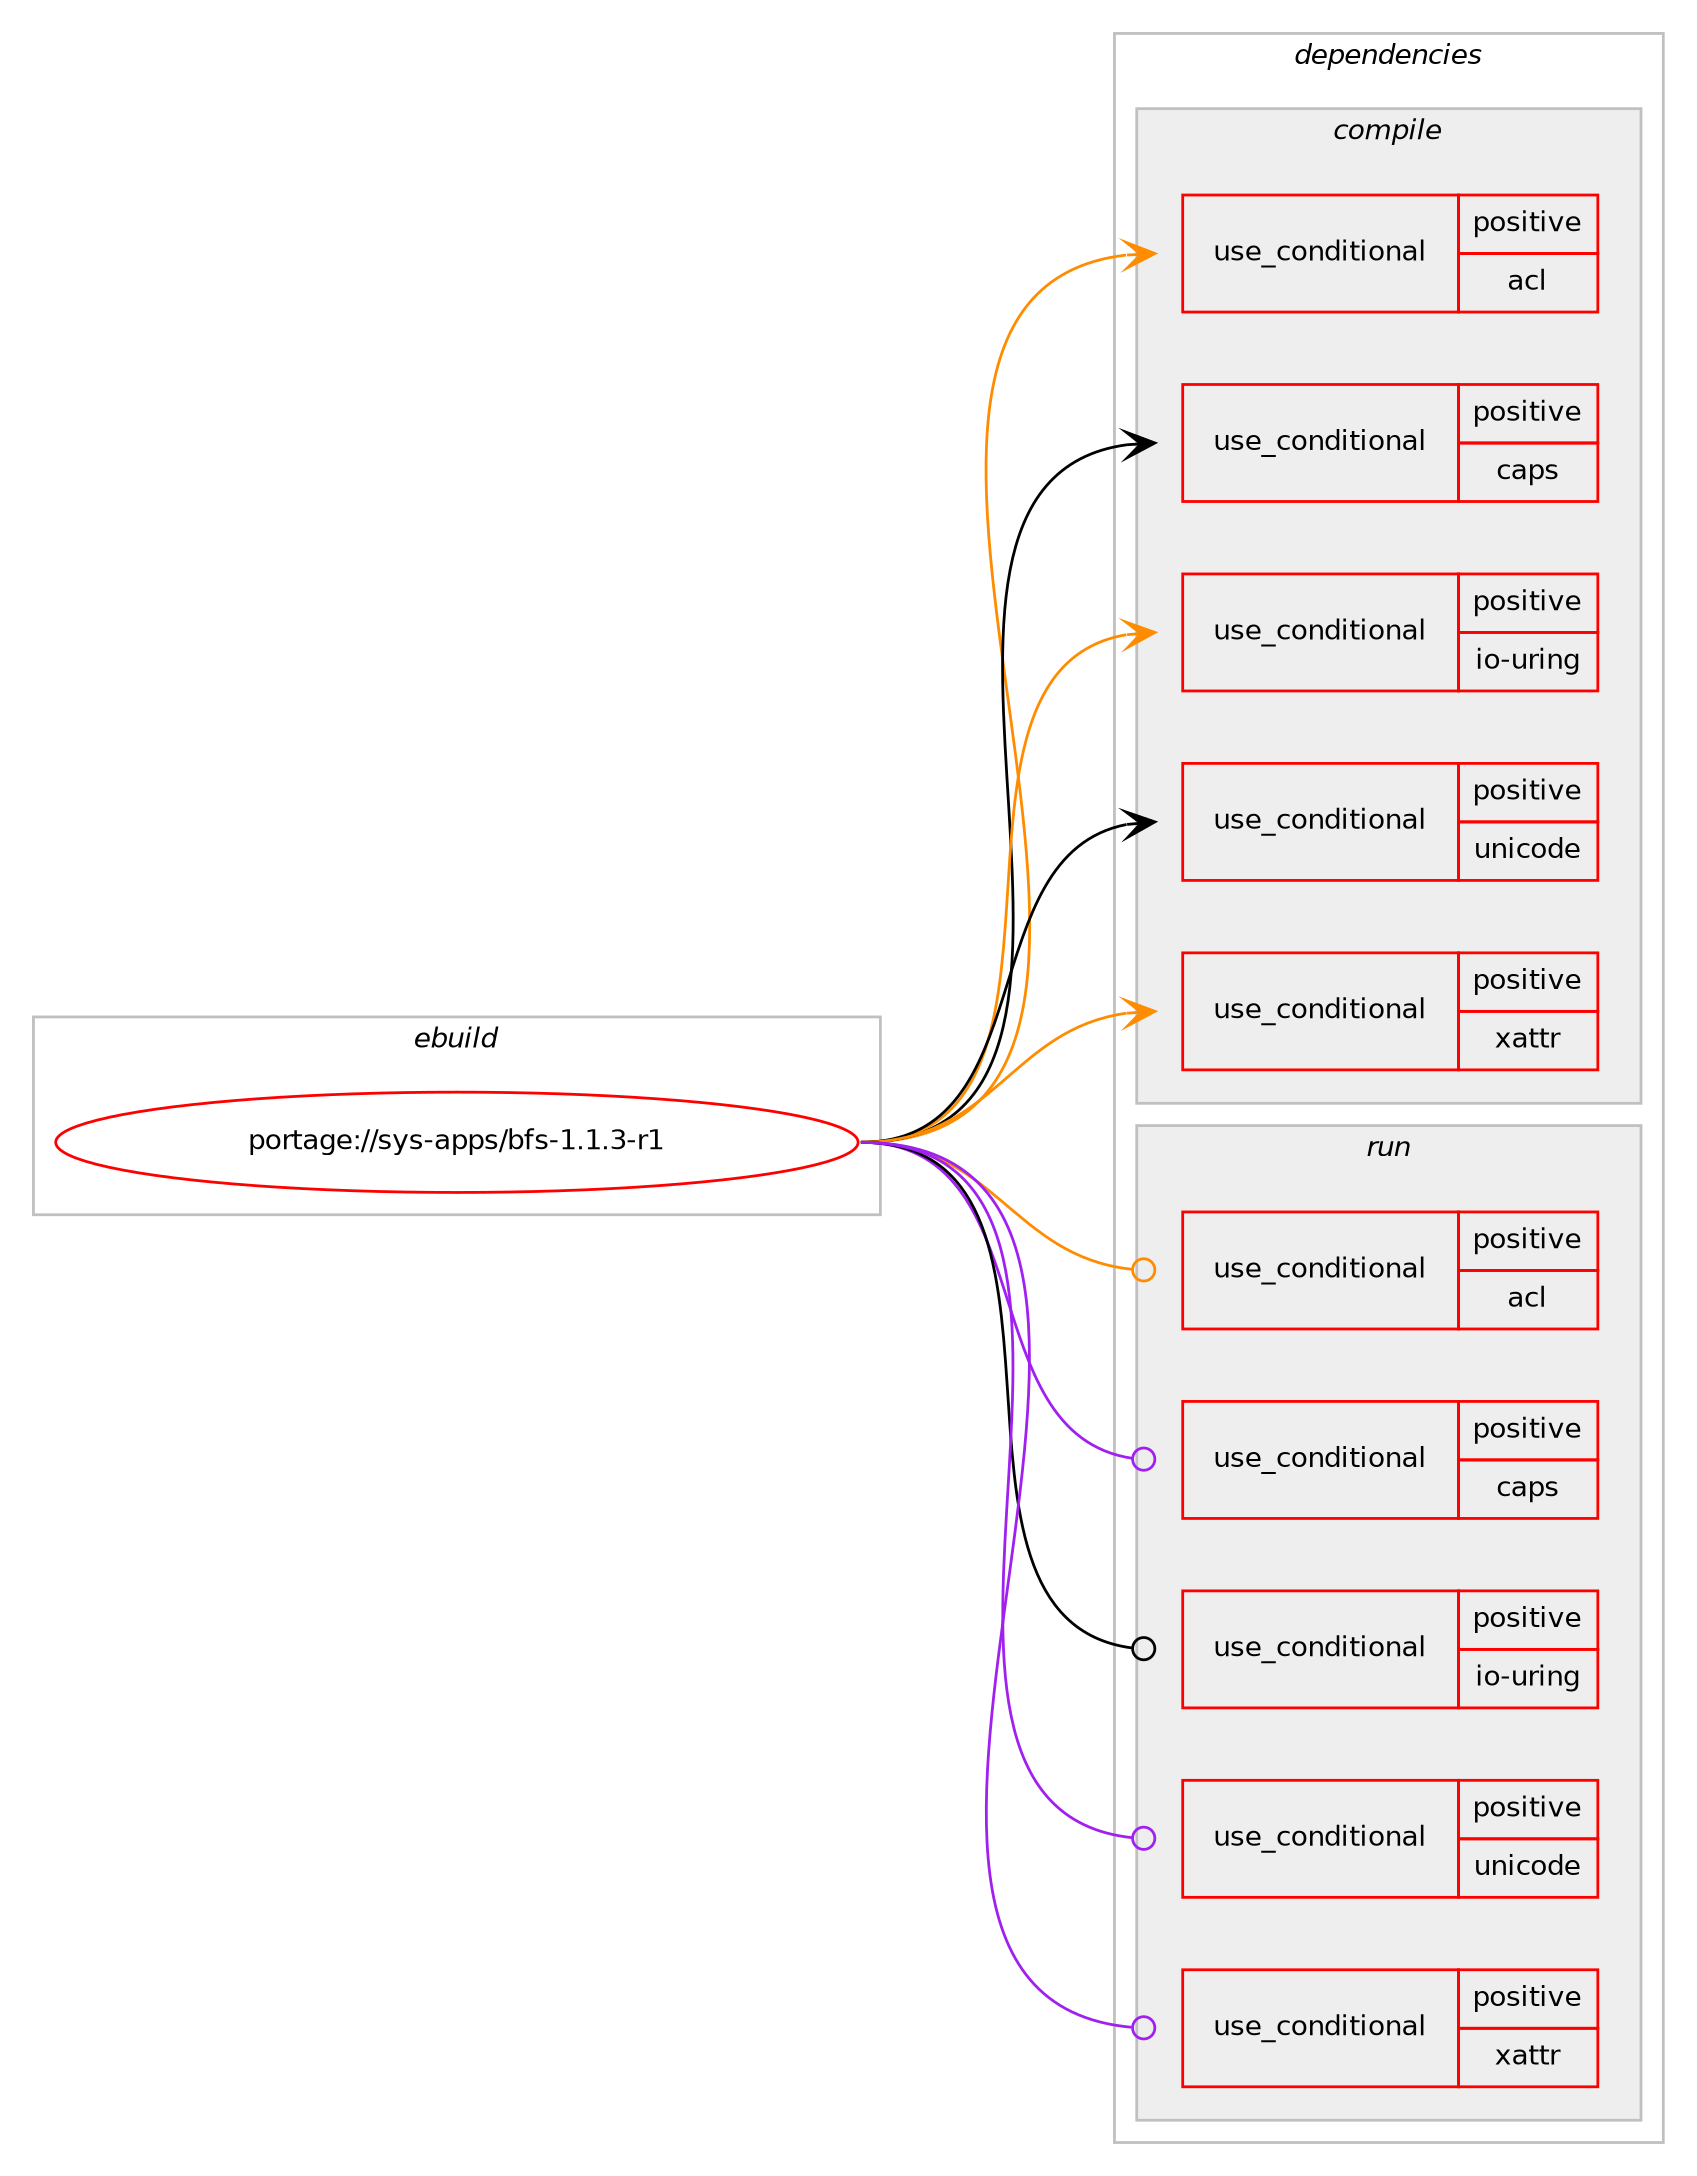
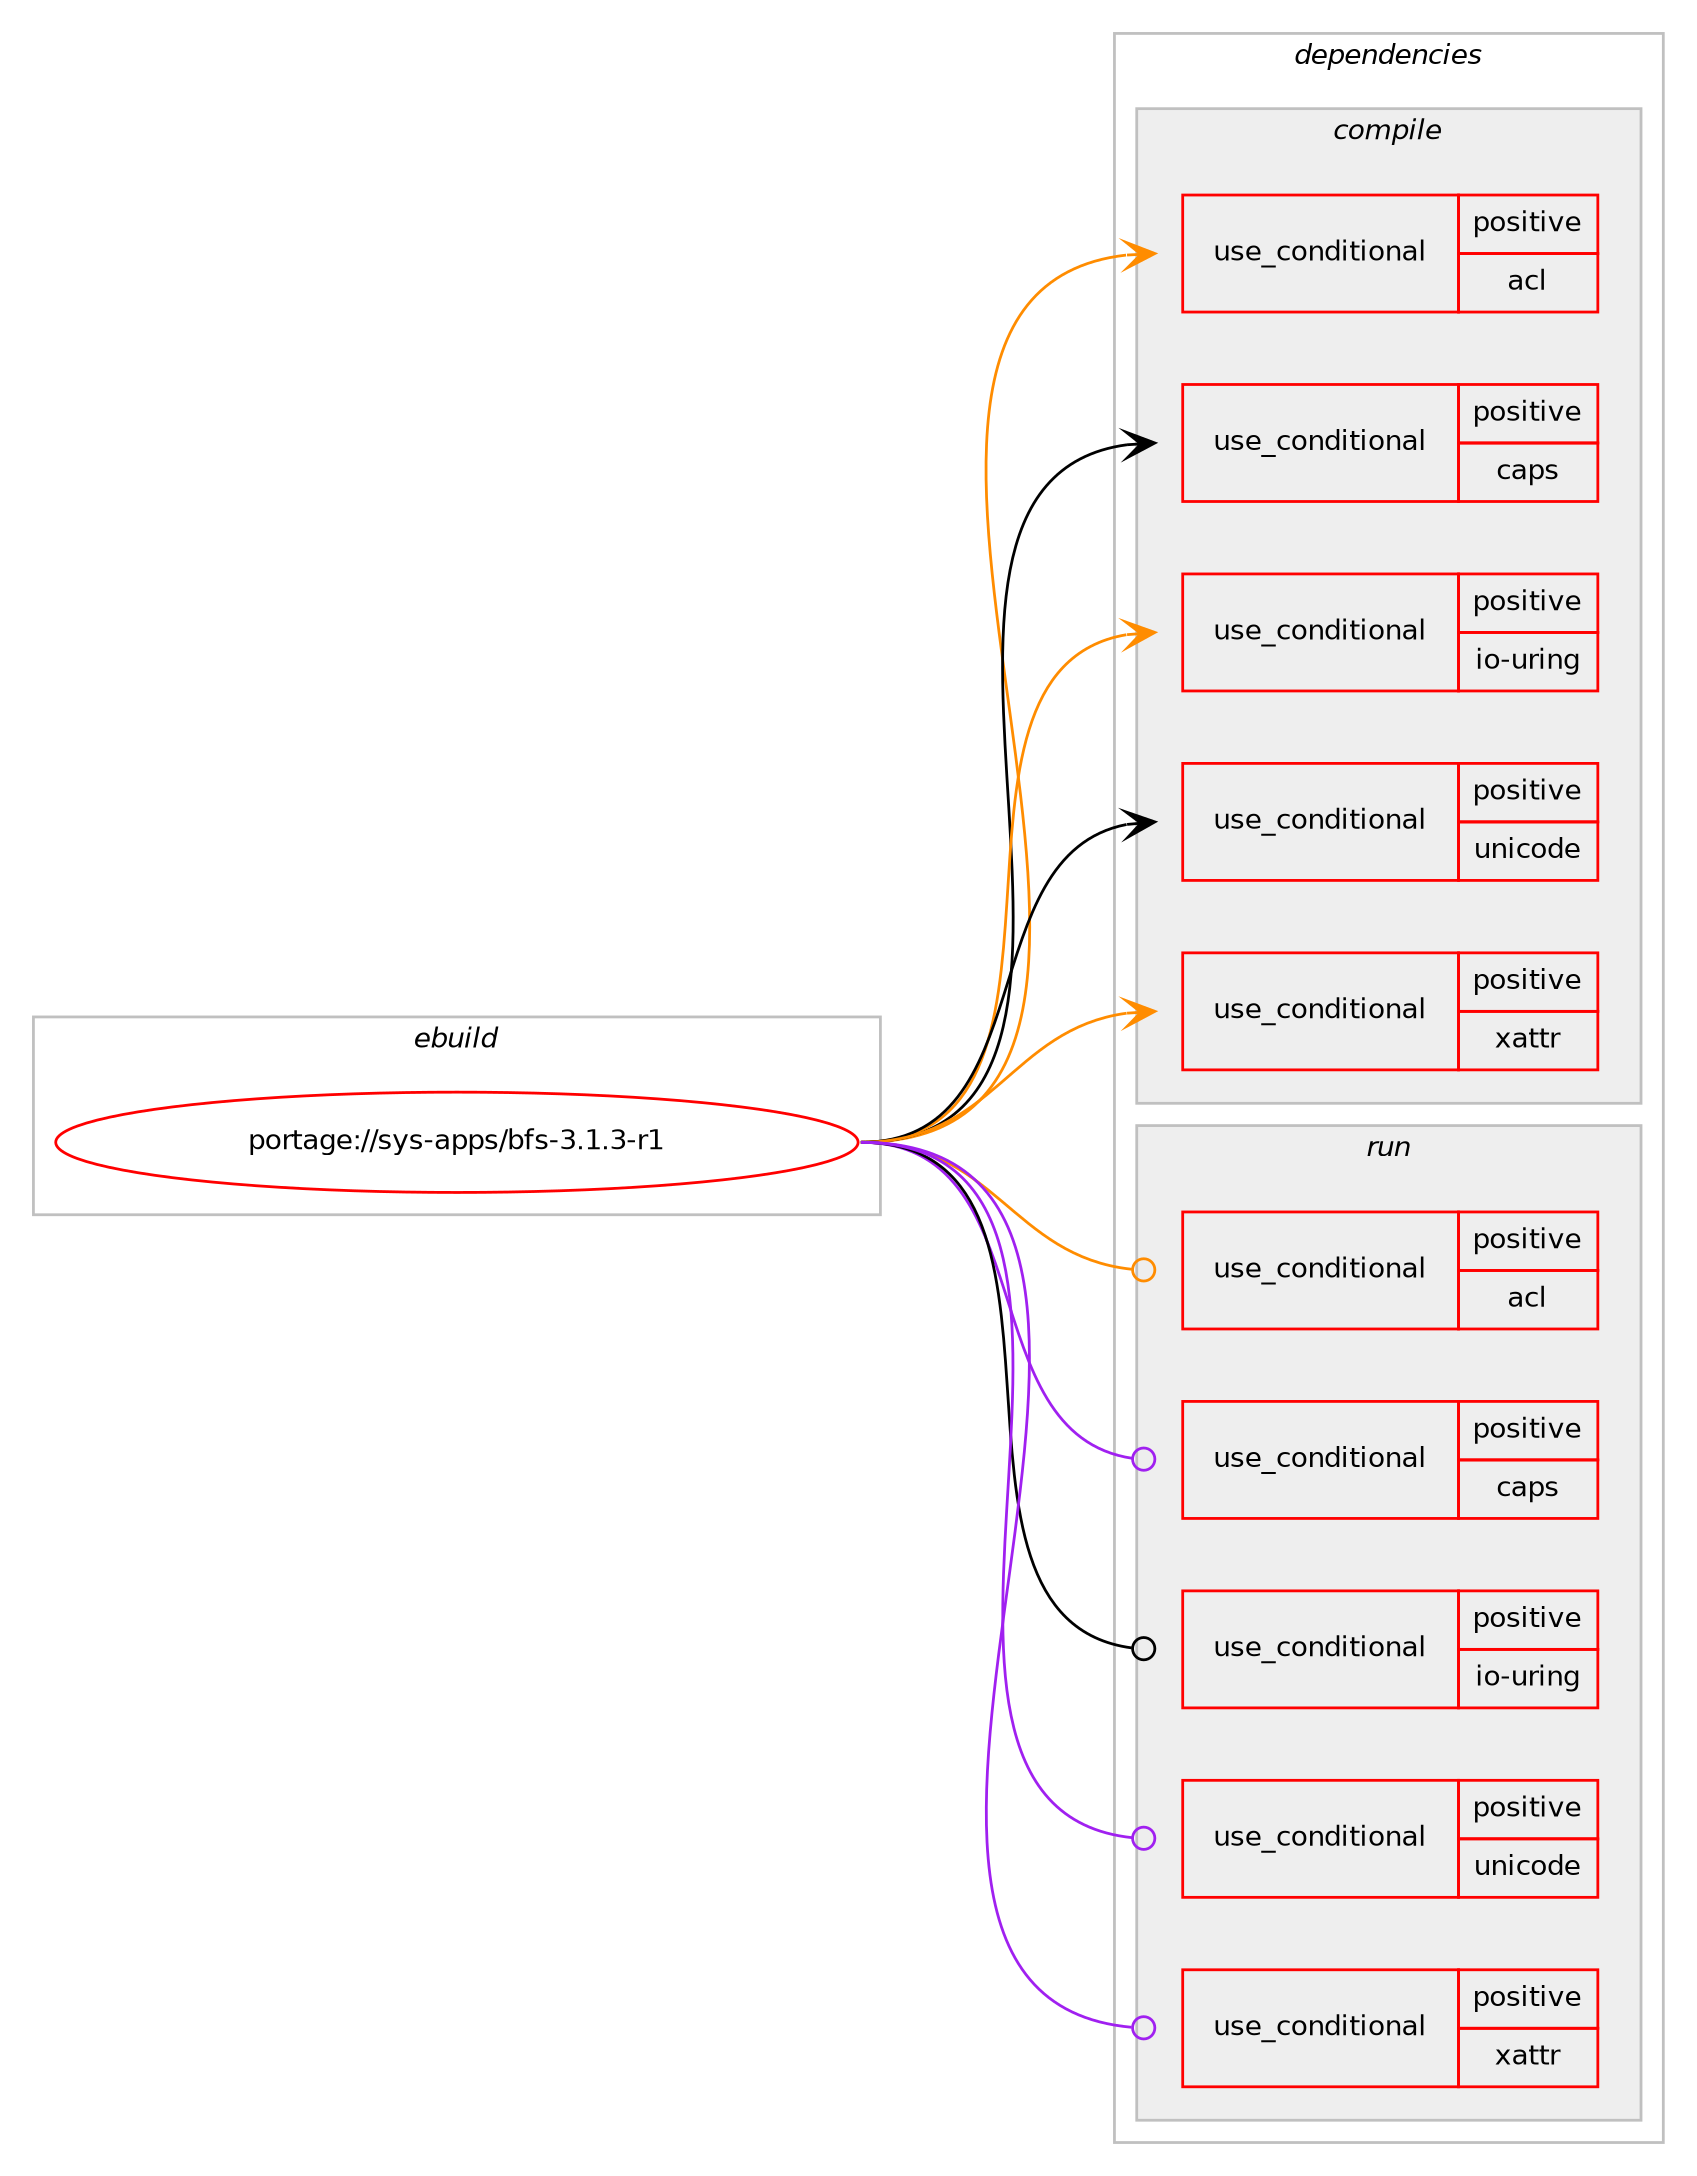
node "portage://sys-apps/bfs-1.1.3-r1": label "portage://sys-apps/bfs-1.1.3-r1" -> "portage://sys-apps/bfs-3.1.3-r1"
